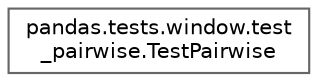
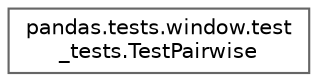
node "pandas.tests.window.test _pairwise.TestPairwise": label "pandas.tests.window.test _pairwise.TestPairwise" -> "pandas.tests.window.test _tests.TestPairwise"
